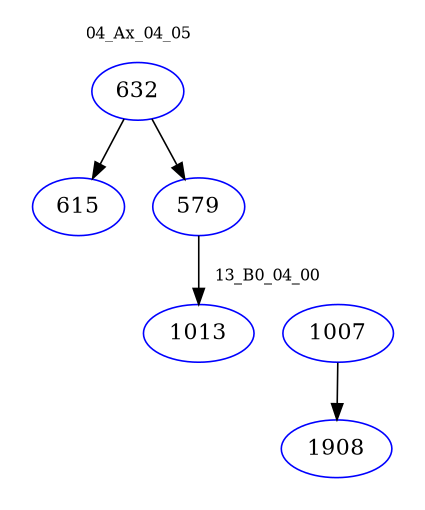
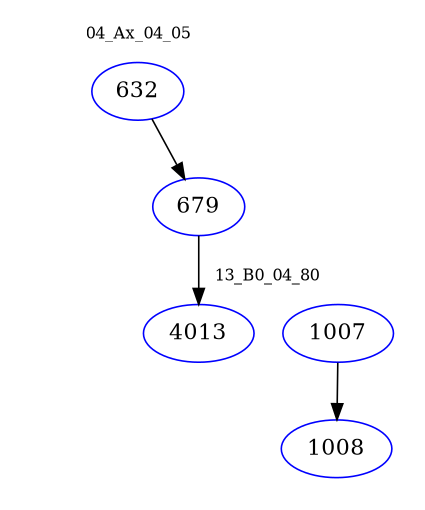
node "615": removed
node "579": label "579" -> "679"
cluster "13_B0_04_00": label "13_B0_04_00" -> "13_B0_04_80"
node "1013": label "1013" -> "4013"
node "1908": label "1908" -> "1008"
